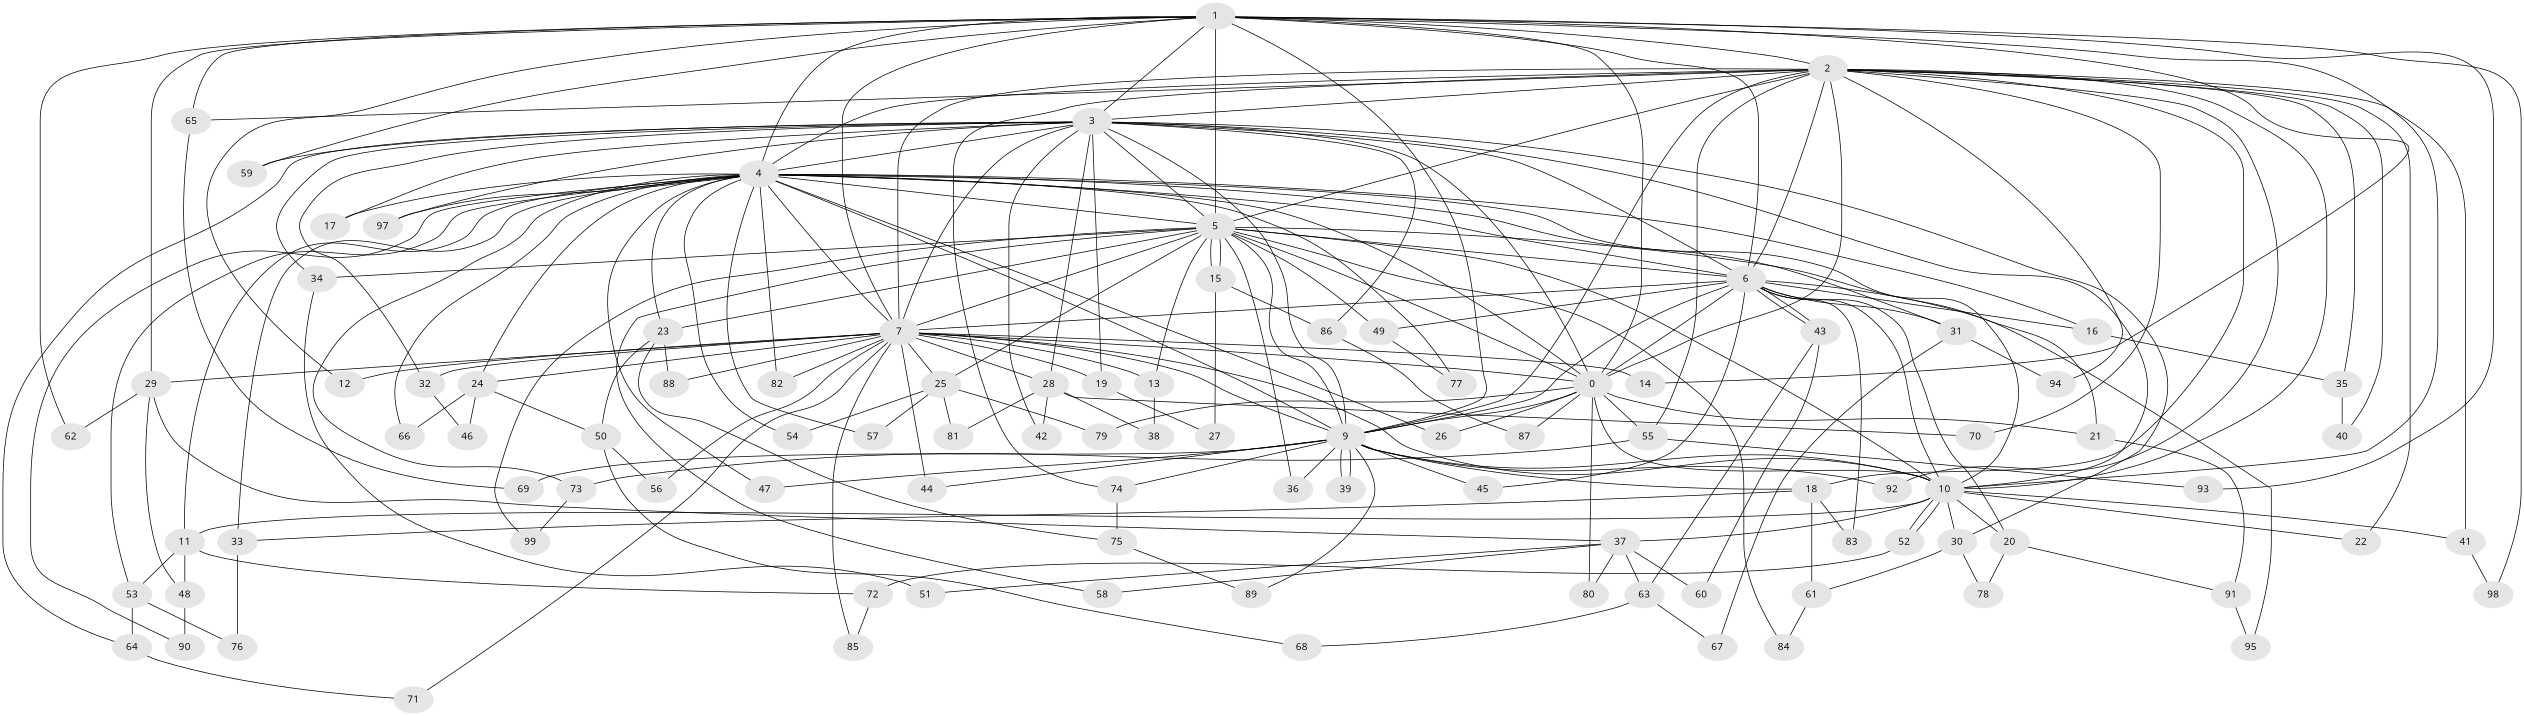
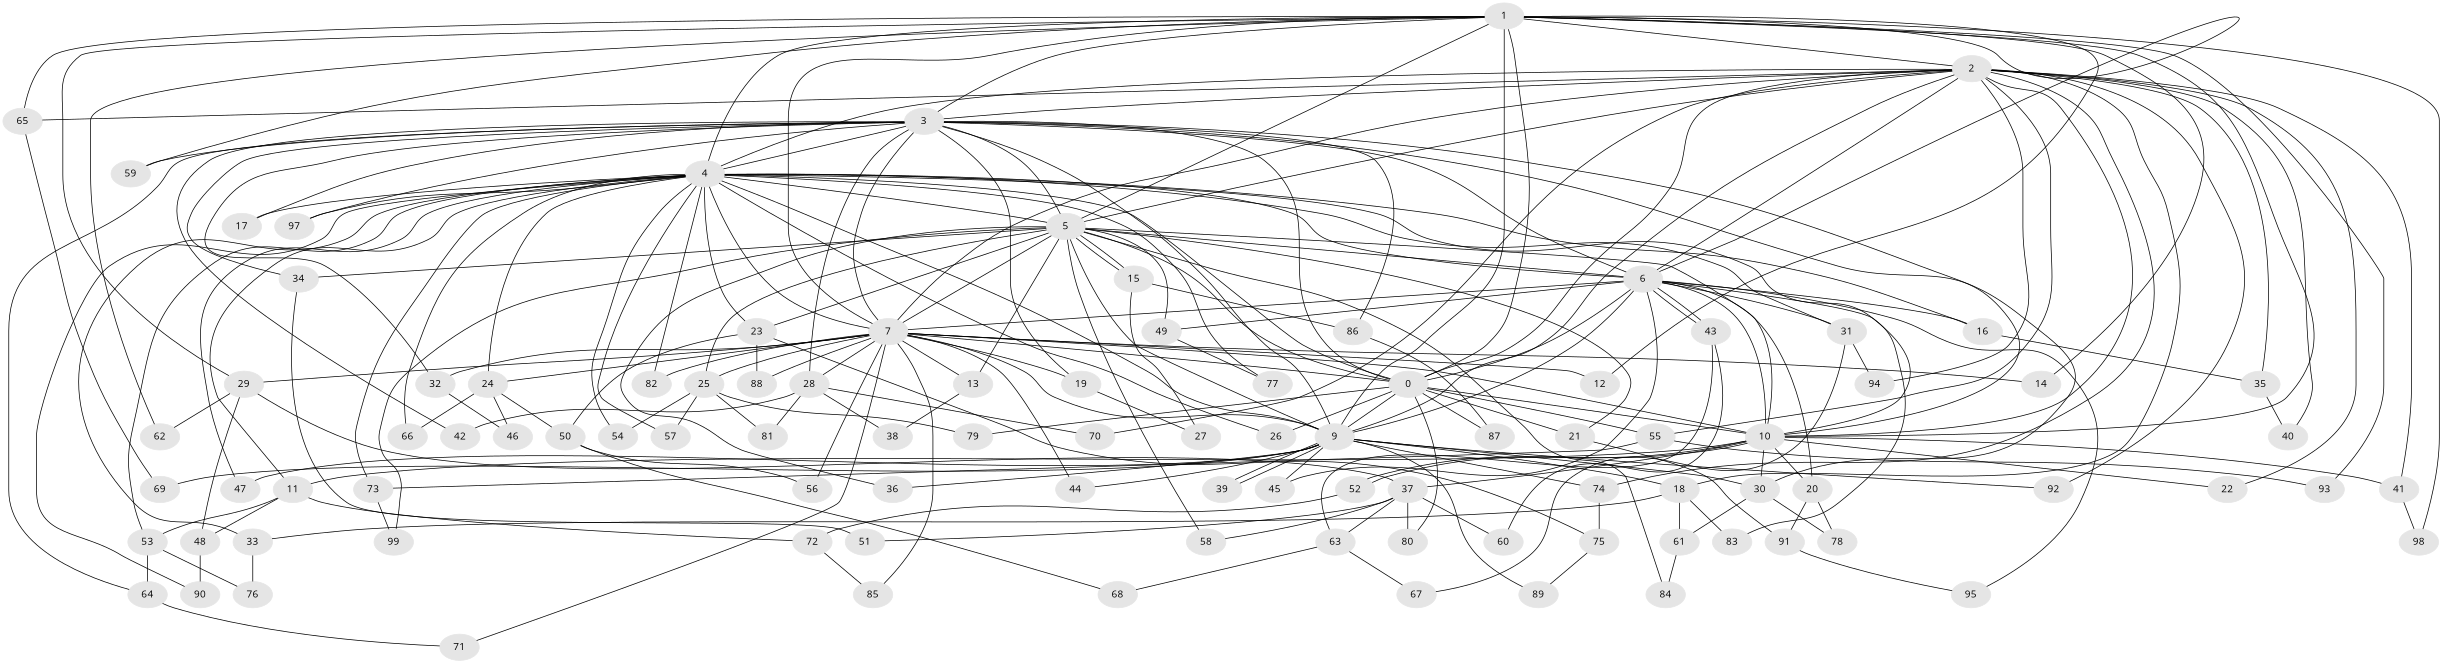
edge "9" -- "10": now "9" -- "30"
